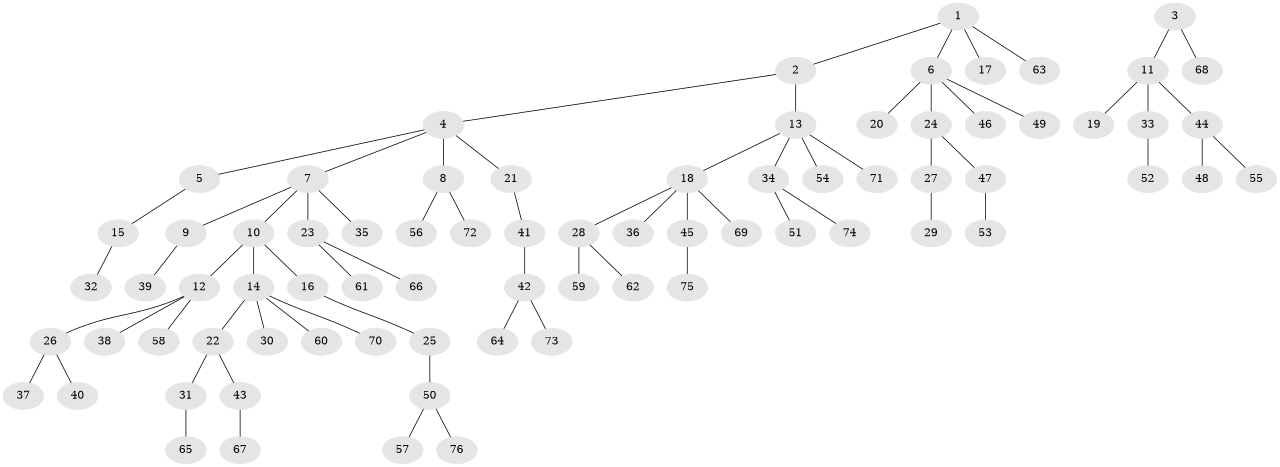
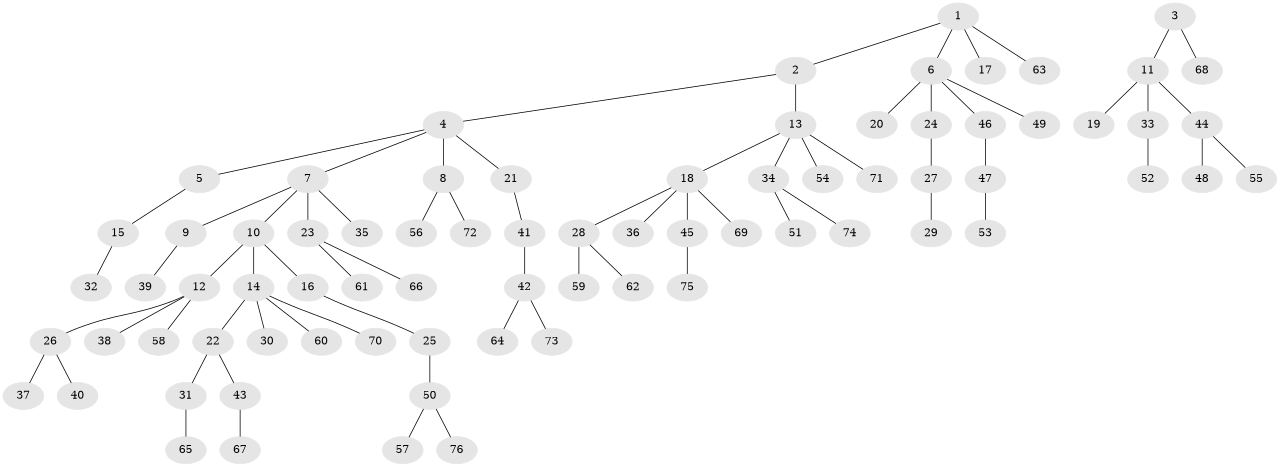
edge "24" -- "47": now "46" -- "47"
